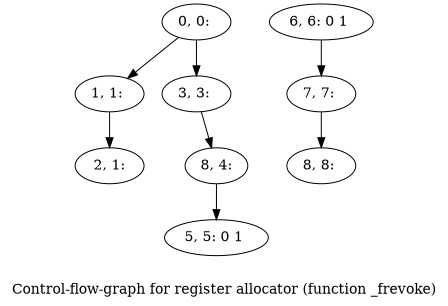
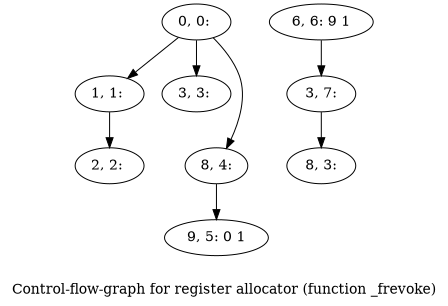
node "6, 6: 0 1": label "6, 6: 0 1" -> "6, 6: 9 1"
node "7, 7:": label "7, 7:" -> "3, 7:"
edge "3, 3:" -> "8, 4:": now "0, 0:" -> "8, 4:"
node "2, 1:": label "2, 1:" -> "2, 2:"
node "8, 8:": label "8, 8:" -> "8, 3:"
node "5, 5: 0 1": label "5, 5: 0 1" -> "9, 5: 0 1"
